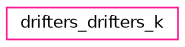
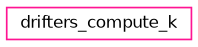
node "drifters_drifters_k": label "drifters_drifters_k" -> "drifters_compute_k"
